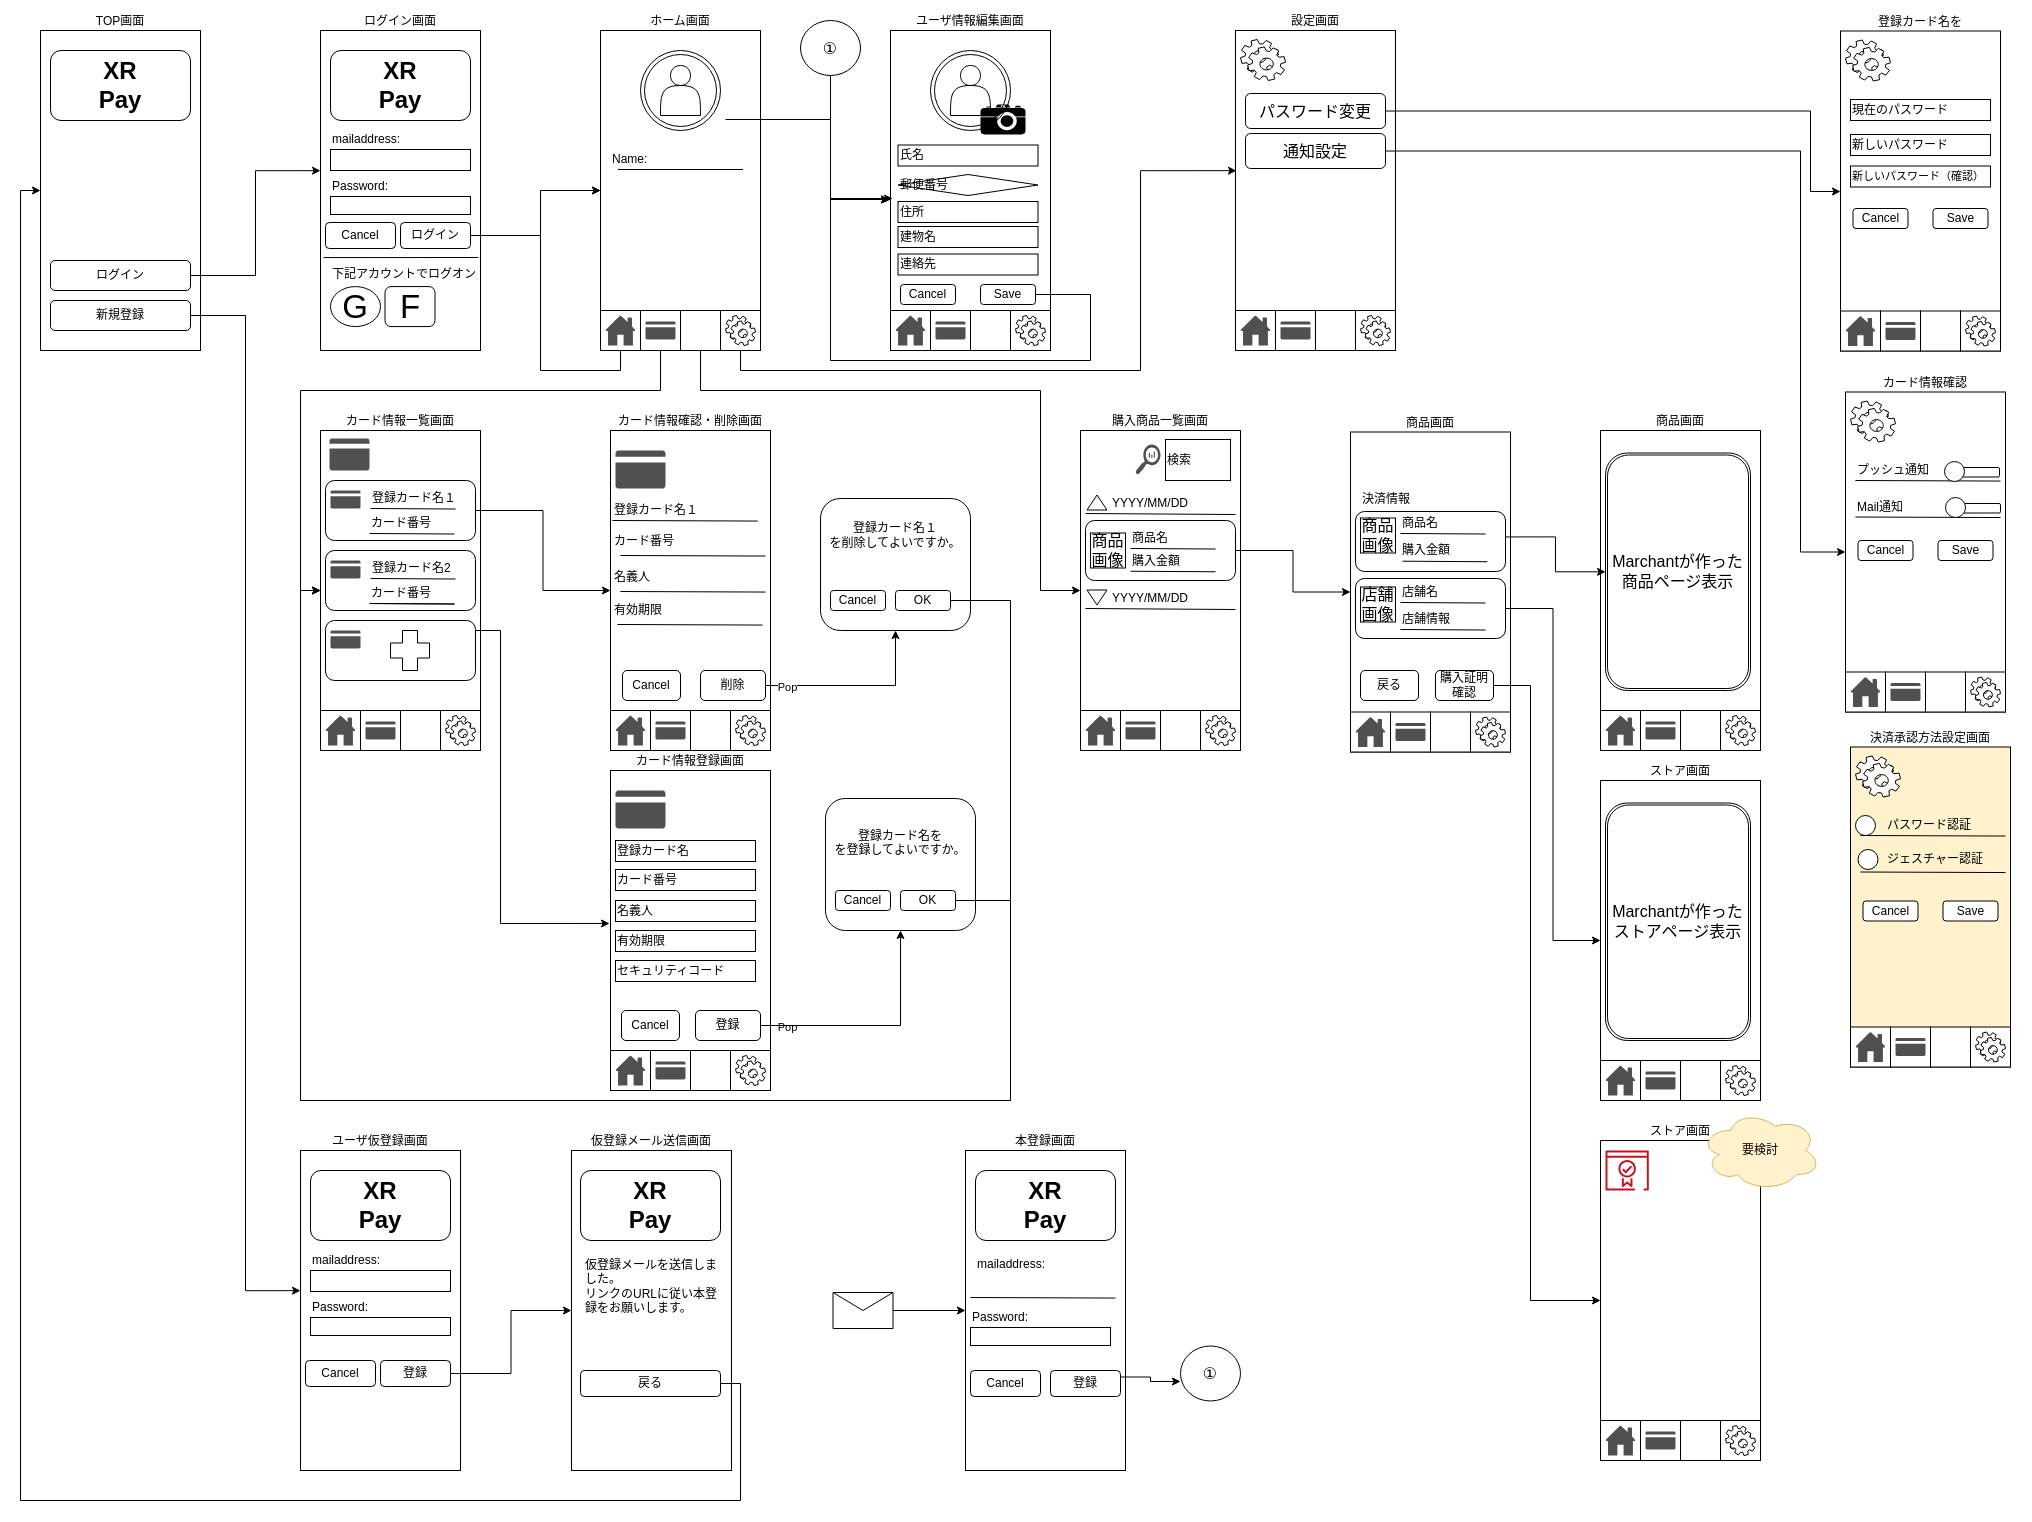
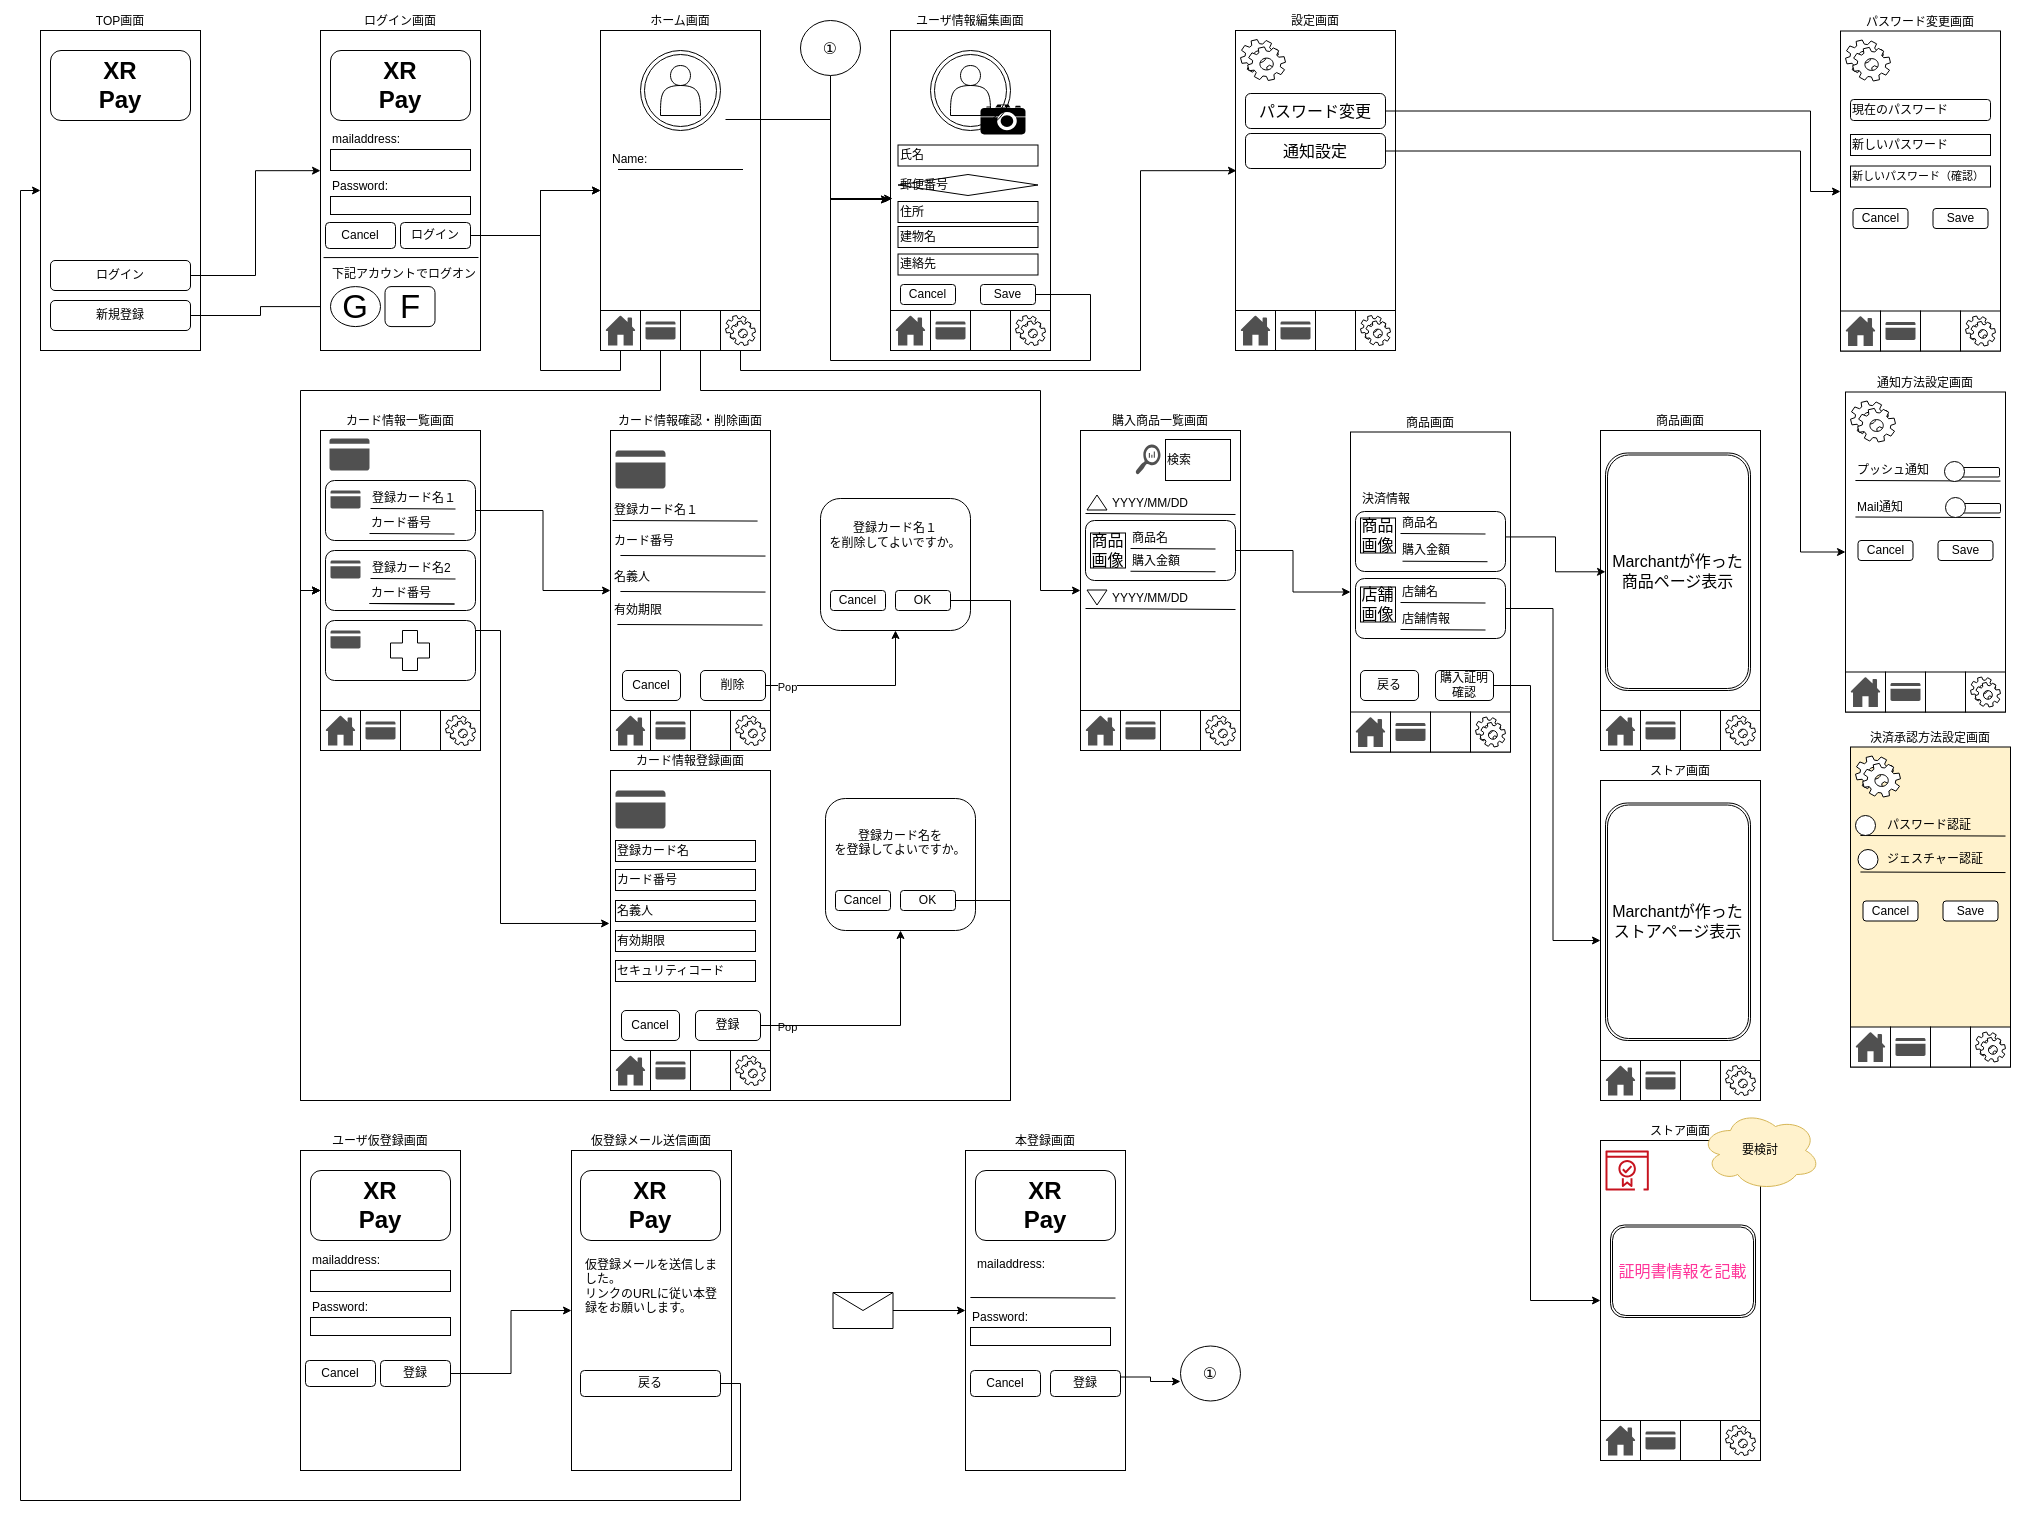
node "登録カード名を": label "登録カード名を" -> "パスワード変更画面"
node "現在のパスワード": shape rectangle -> rounded rectangle
node "カード情報確認": label "カード情報確認" -> "通知方法設定画面"
edge "新規登録" -> "ユーザ仮登録画面": now "新規登録" -> "G"
node "証明書情報を記載": added
